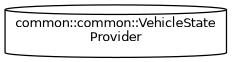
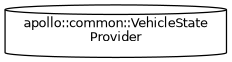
node "common::common::VehicleState Provider": label "common::common::VehicleState Provider" -> "apollo::common::VehicleState Provider"
